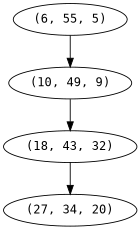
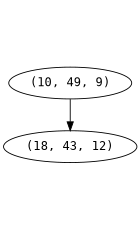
node "(6, 55, 5)": removed
node "(18, 43, 32)": label "(18, 43, 32)" -> "(18, 43, 12)"
node "(27, 34, 20)": removed
